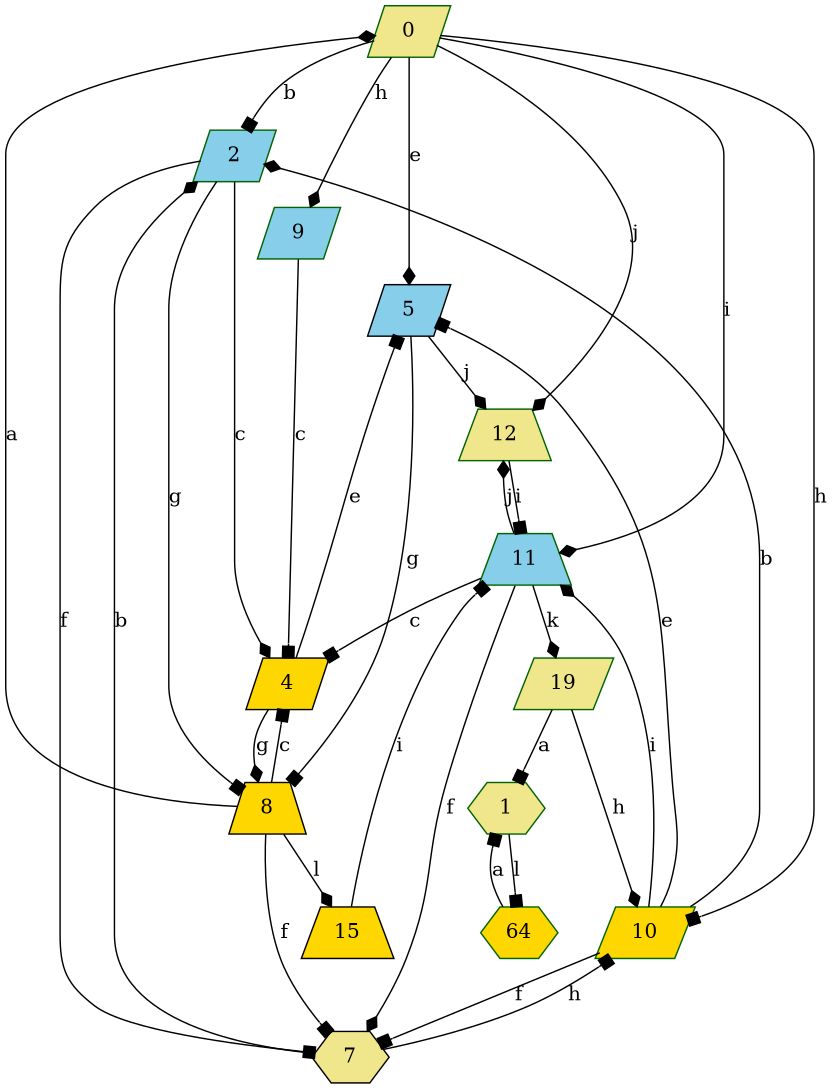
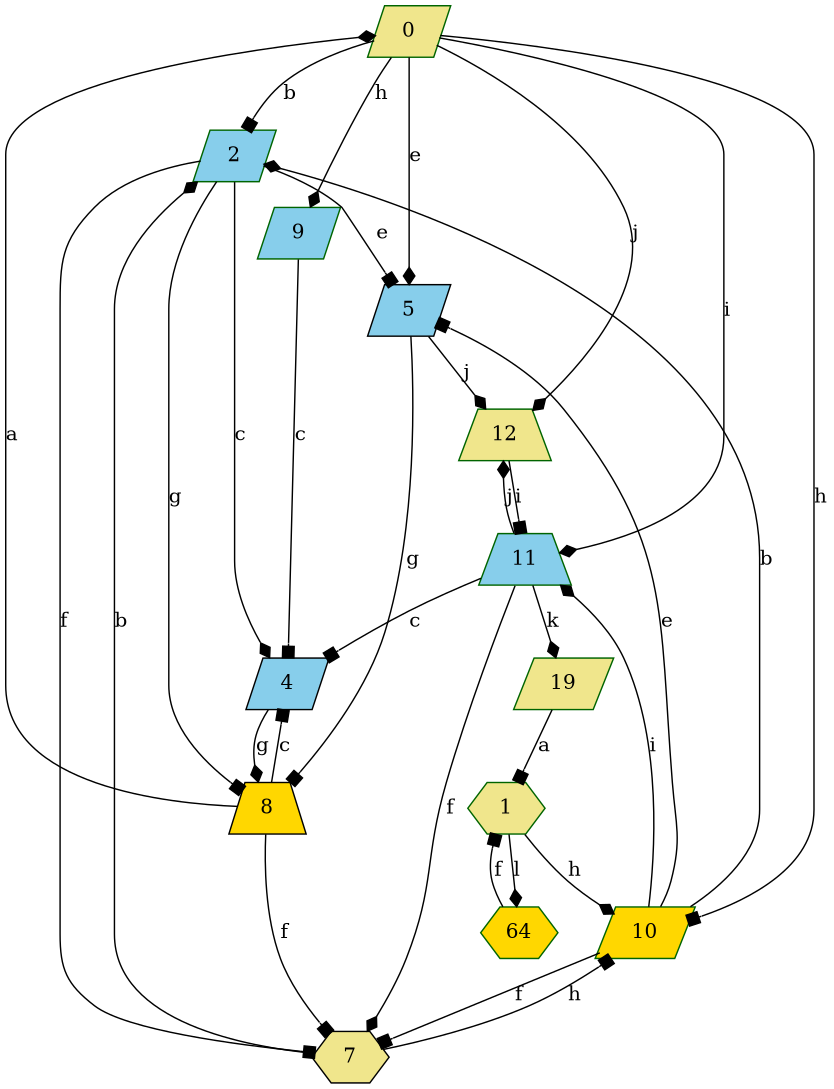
edge "4" -> "5": now "2" -> "5"
node "4": fillcolor gold -> skyblue
edge "19" -> "10": now "1" -> "10"
edge "1" -> "64": arrowhead box -> diamond
edge "64" -> "1": label "a" -> "f"
node "15": removed
